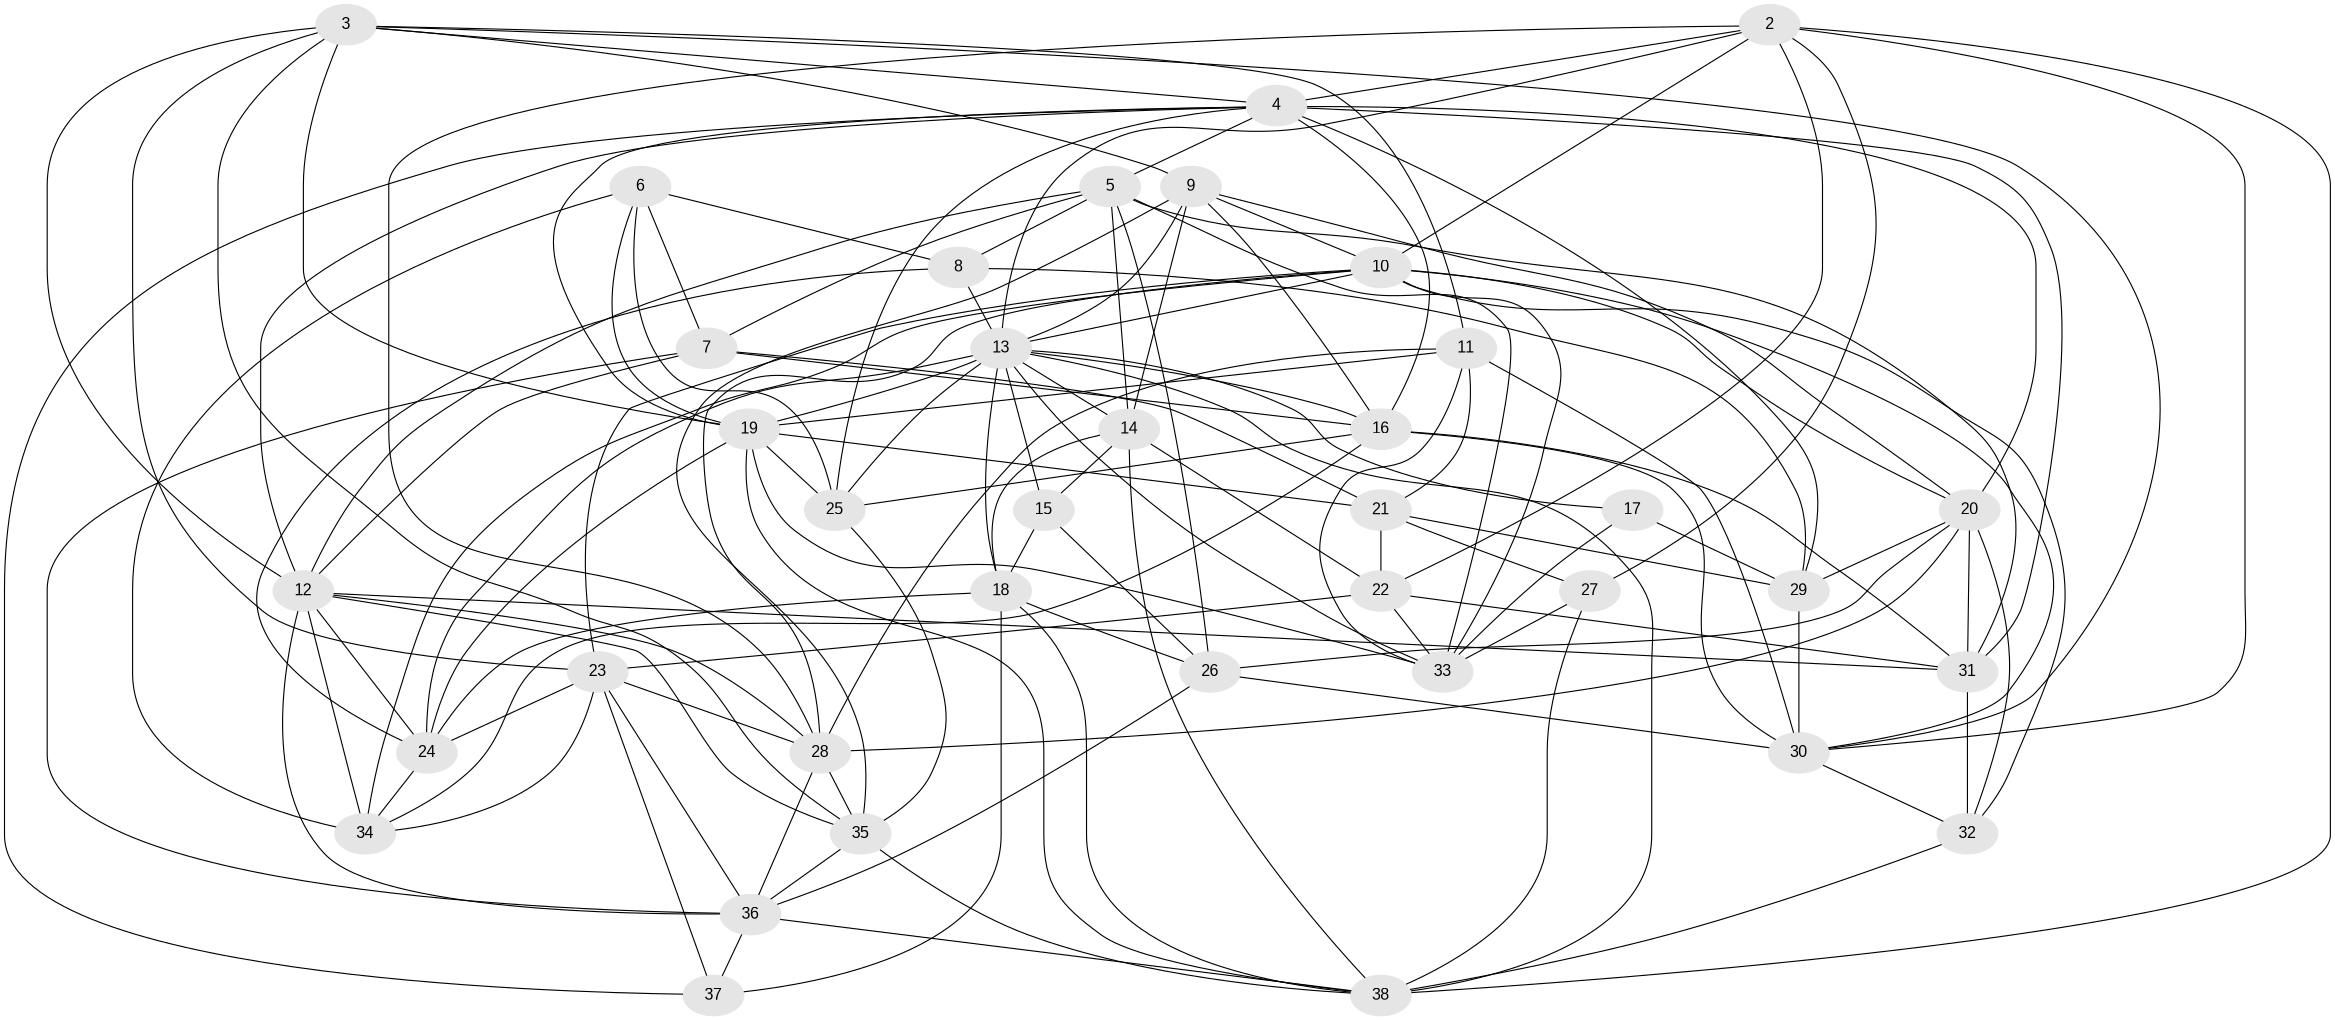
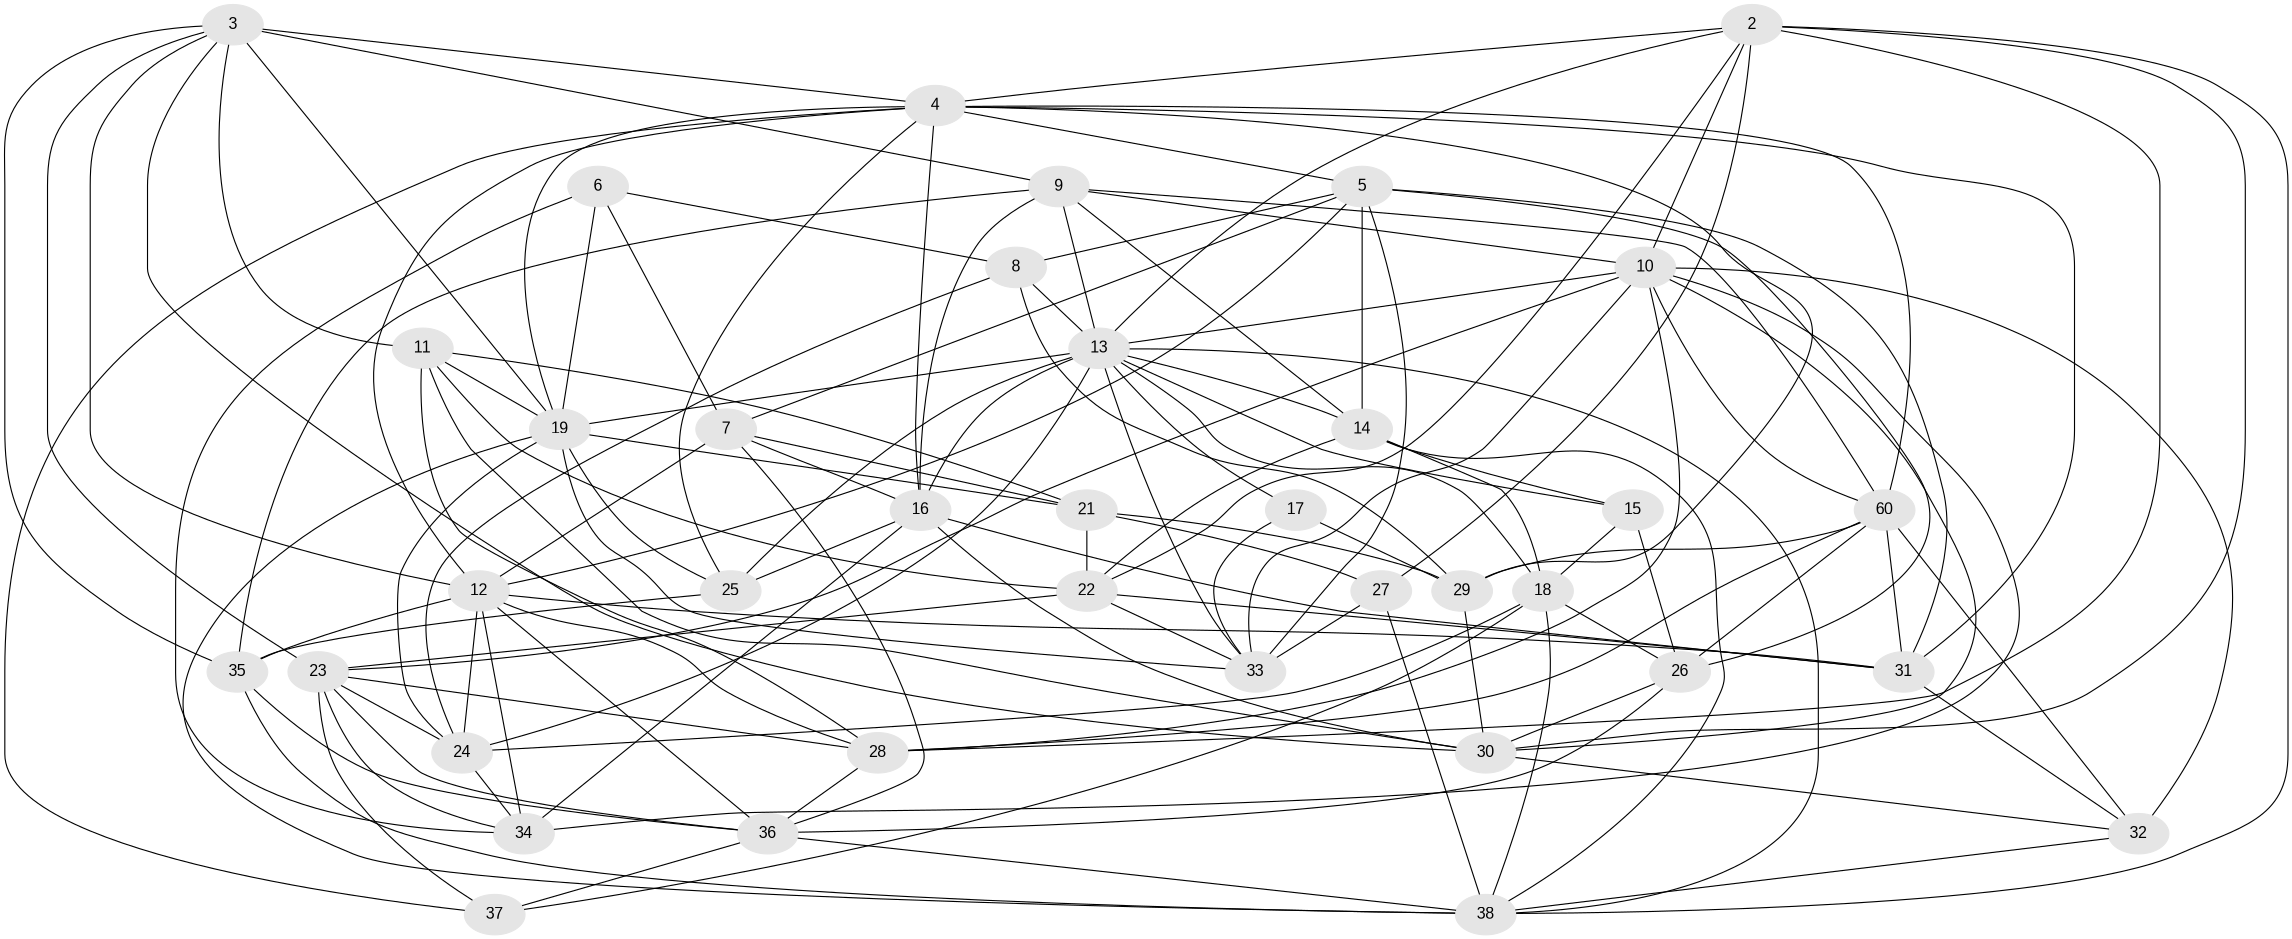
edge "6" -- "25": removed
node "20": label "20" -> "60"
edge "11" -- "33": now "11" -- "22"
edge "28" -- "35": removed
